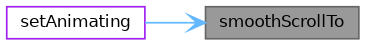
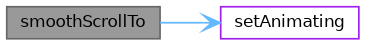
edge "setAnimating" -> "smoothScrollTo": reversed
